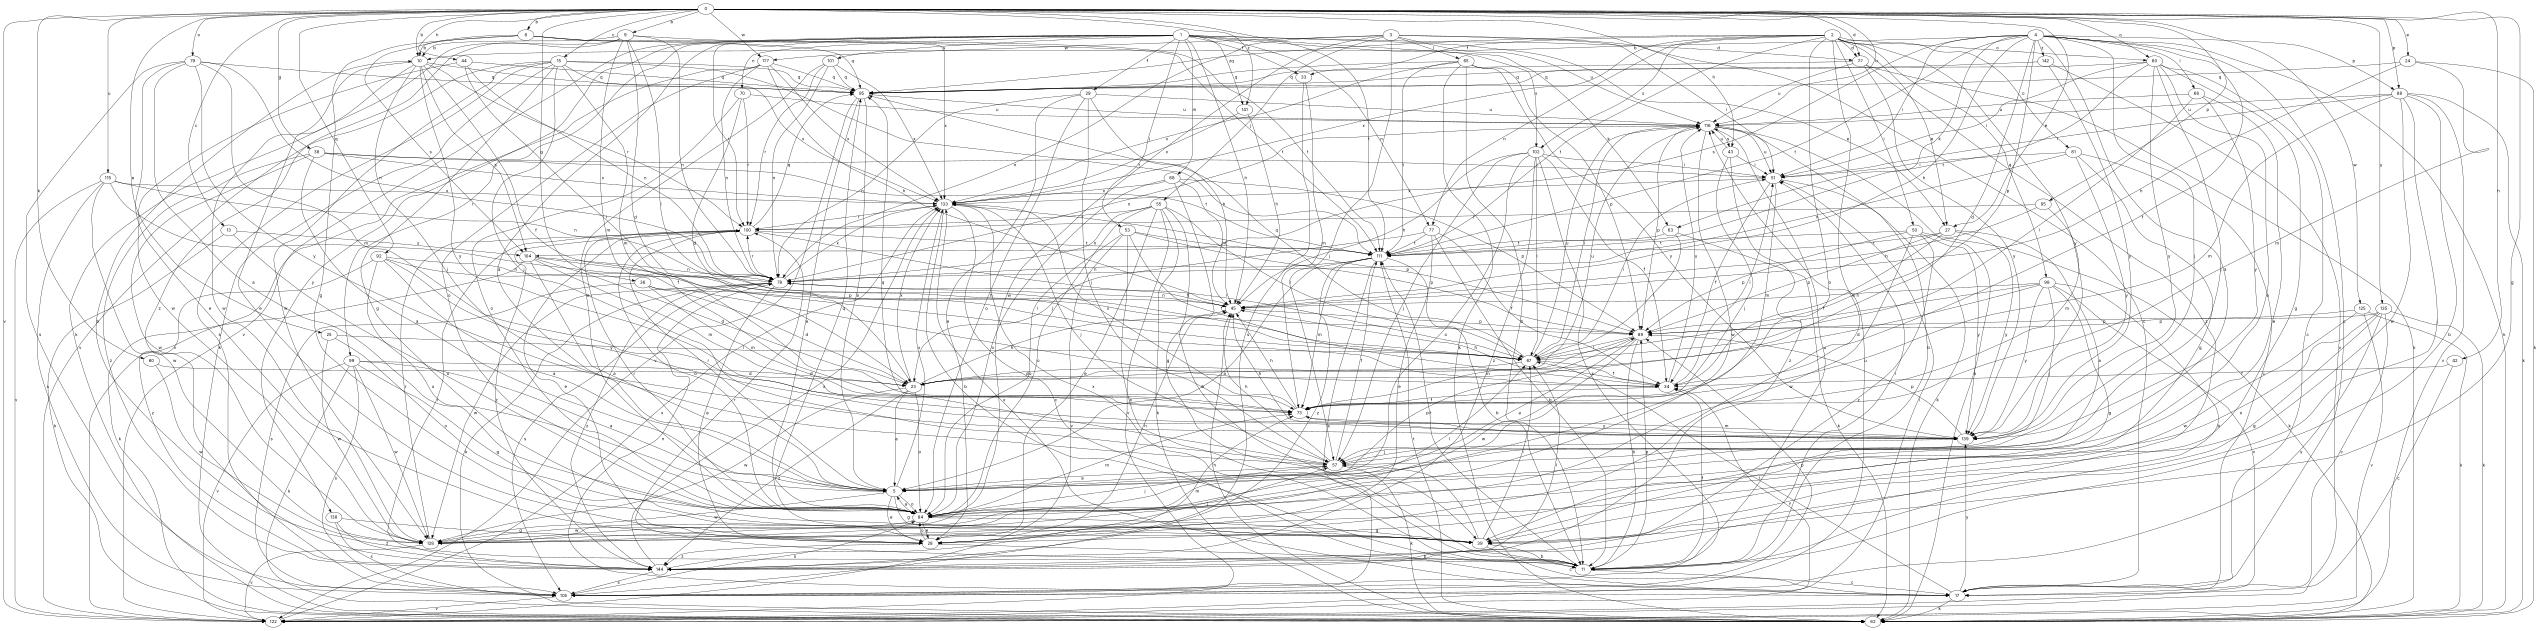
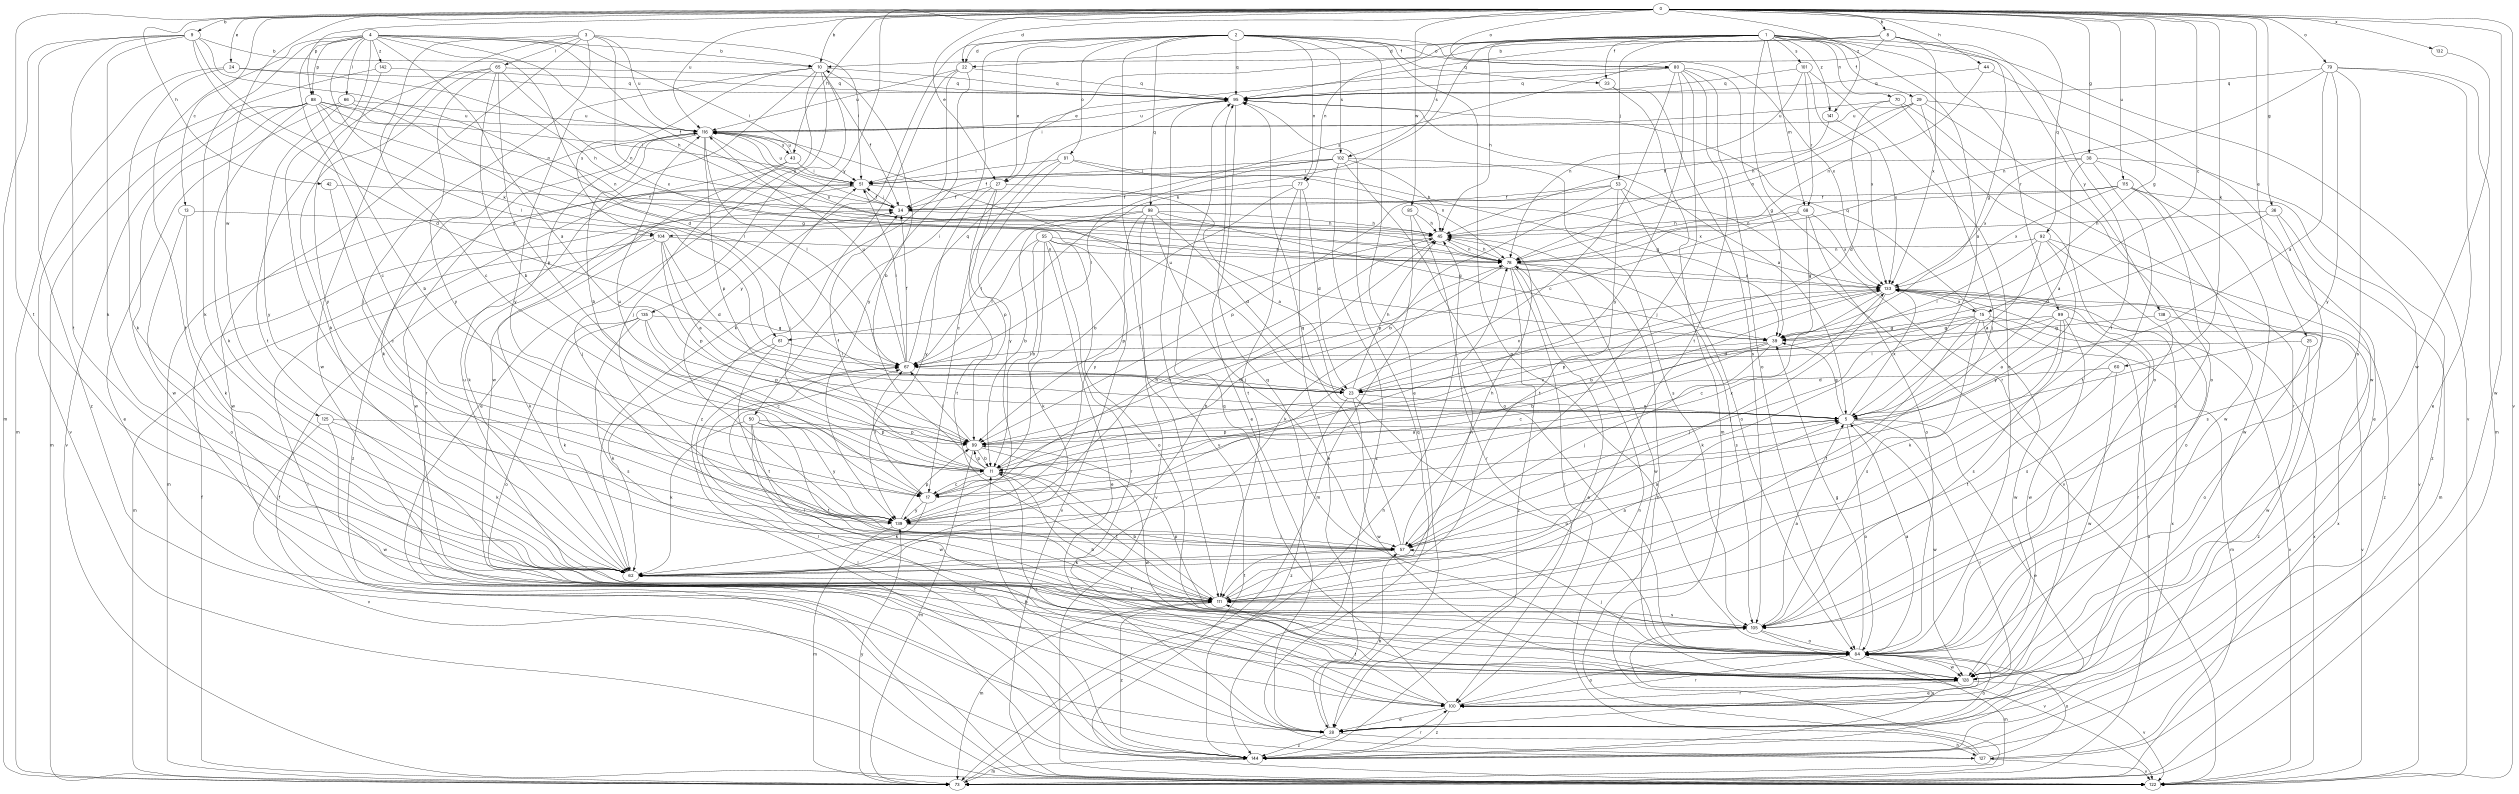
node "132": added
edge "3" -> "55": removed, label "j"
edge "15" -> "133": reversed
edge "0" -> "85": label "p" -> "w"
edge "101" -> "100": now "101" -> "68"
edge "116" -> "51": reversed
edge "88" -> "78": added, label "n"
edge "4" -> "104": removed, label "s"
node "63": label "63" -> "61"
edge "4" -> "89": removed, label "p"
edge "102" -> "57": removed, label "j"
edge "44" -> "67": removed, label "l"
edge "77" -> "23": label "j" -> "d"
edge "88" -> "39": label "j" -> "g"
edge "34" -> "73": reversed
edge "28" -> "45": now "28" -> "127"
edge "28" -> "57": label "j" -> "b"
edge "105" -> "5": added, label "a"
edge "60" -> "111": added, label "t"
edge "105" -> "11": added, label "b"
